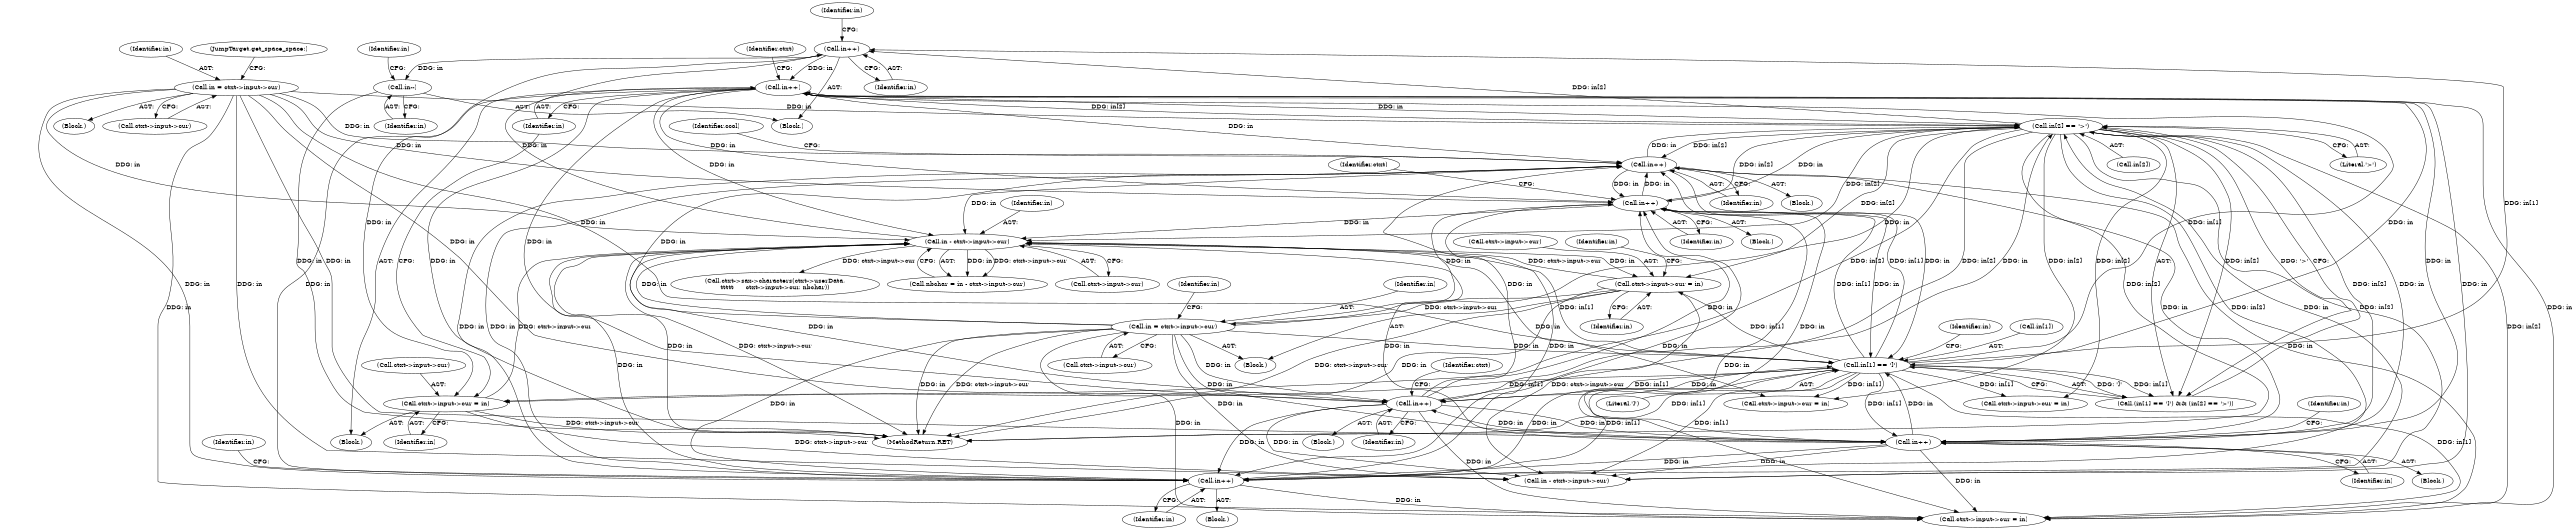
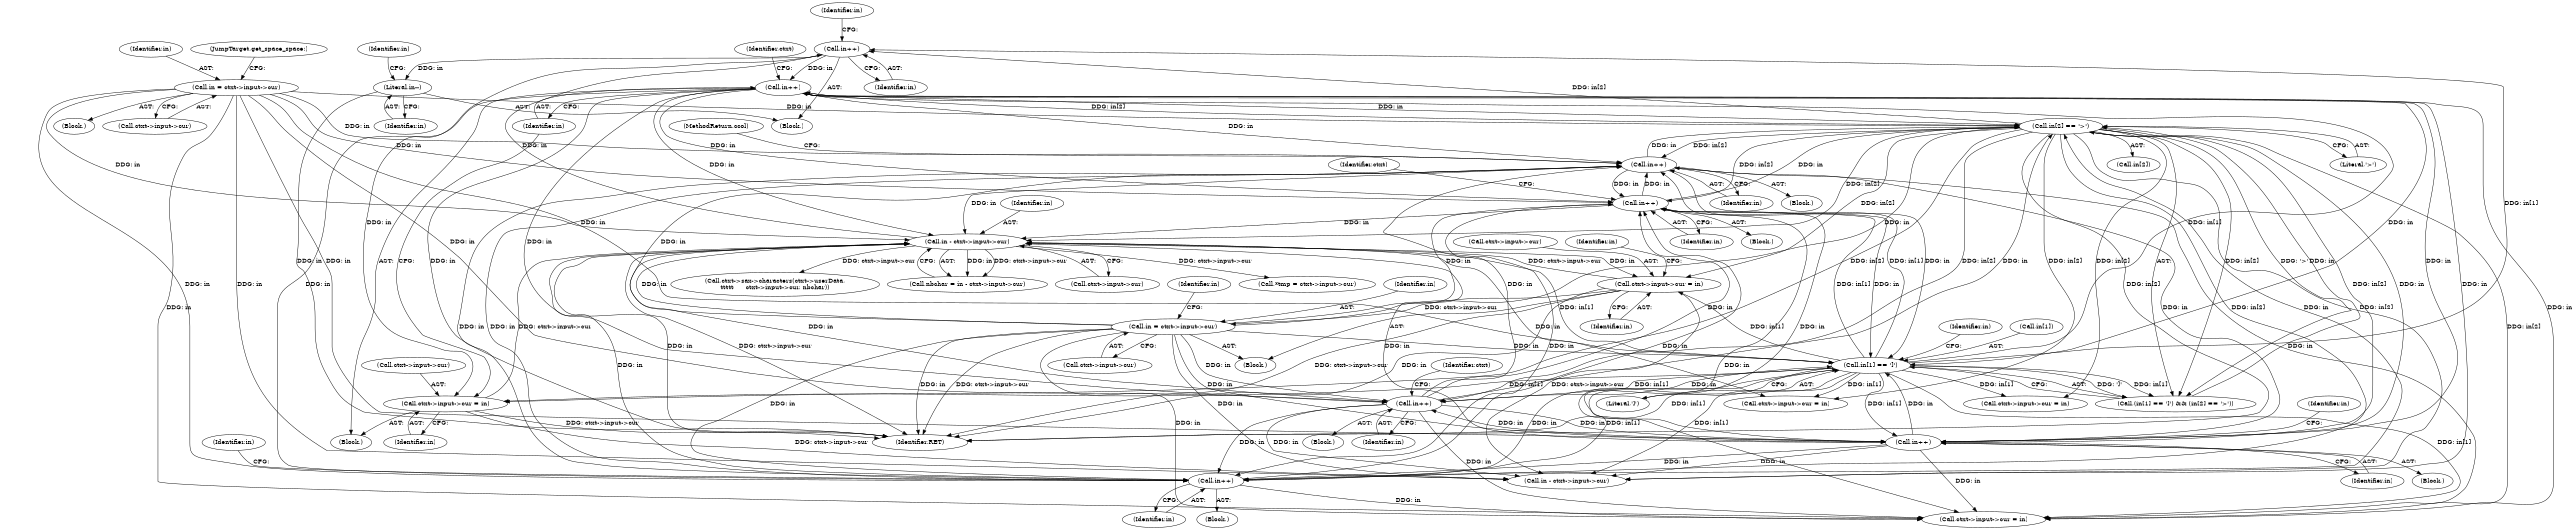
node "(Call,in--)": label "(Call,in--)" -> "(Literal,in--)"
node "(Identifier,ccol)": label "(Identifier,ccol)" -> "(MethodReturn,ccol)"
edge "(Call,in[2])" -> "(Call,in[2] == '>')": reversed
edge "(Call,(in[1] == ']') && (in[2] == '>'))" -> "(Call,in[2] == '>')": label "CFG: " -> "DDG: in"
node "(Call,*tmp = ctxt->input->cur)": added
edge "(Call,in[1] == ']')" -> "(Literal,']')": added, label "CFG:"
node "(MethodReturn,RET)": label "(MethodReturn,RET)" -> "(Identifier,RET)"
